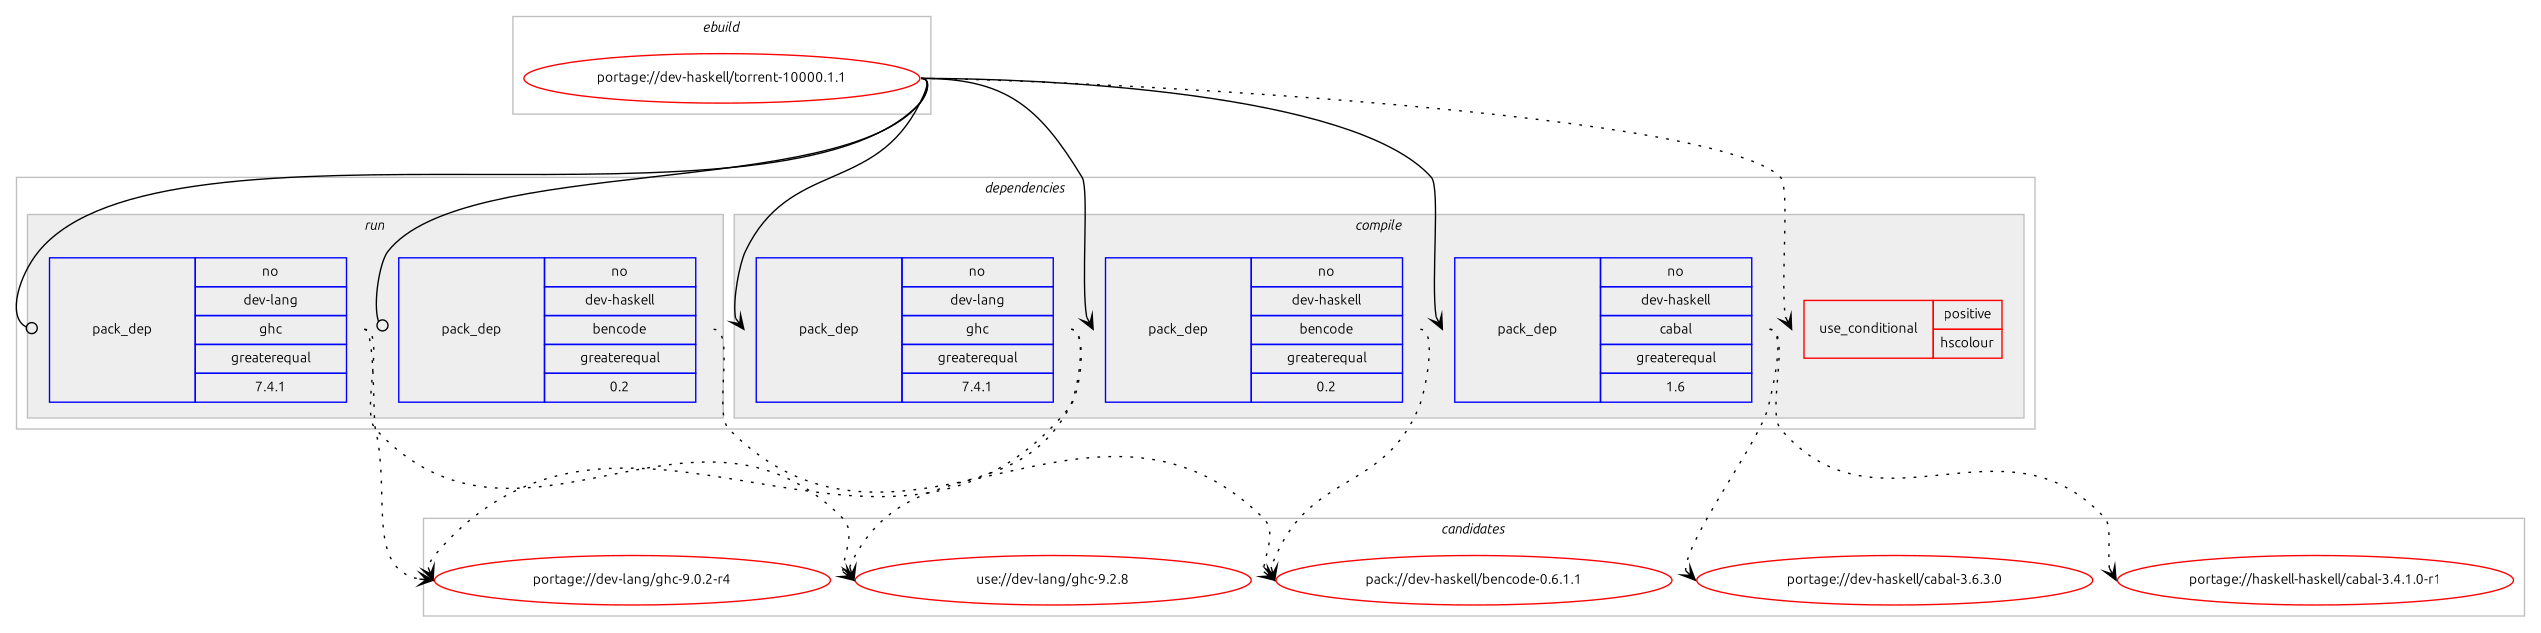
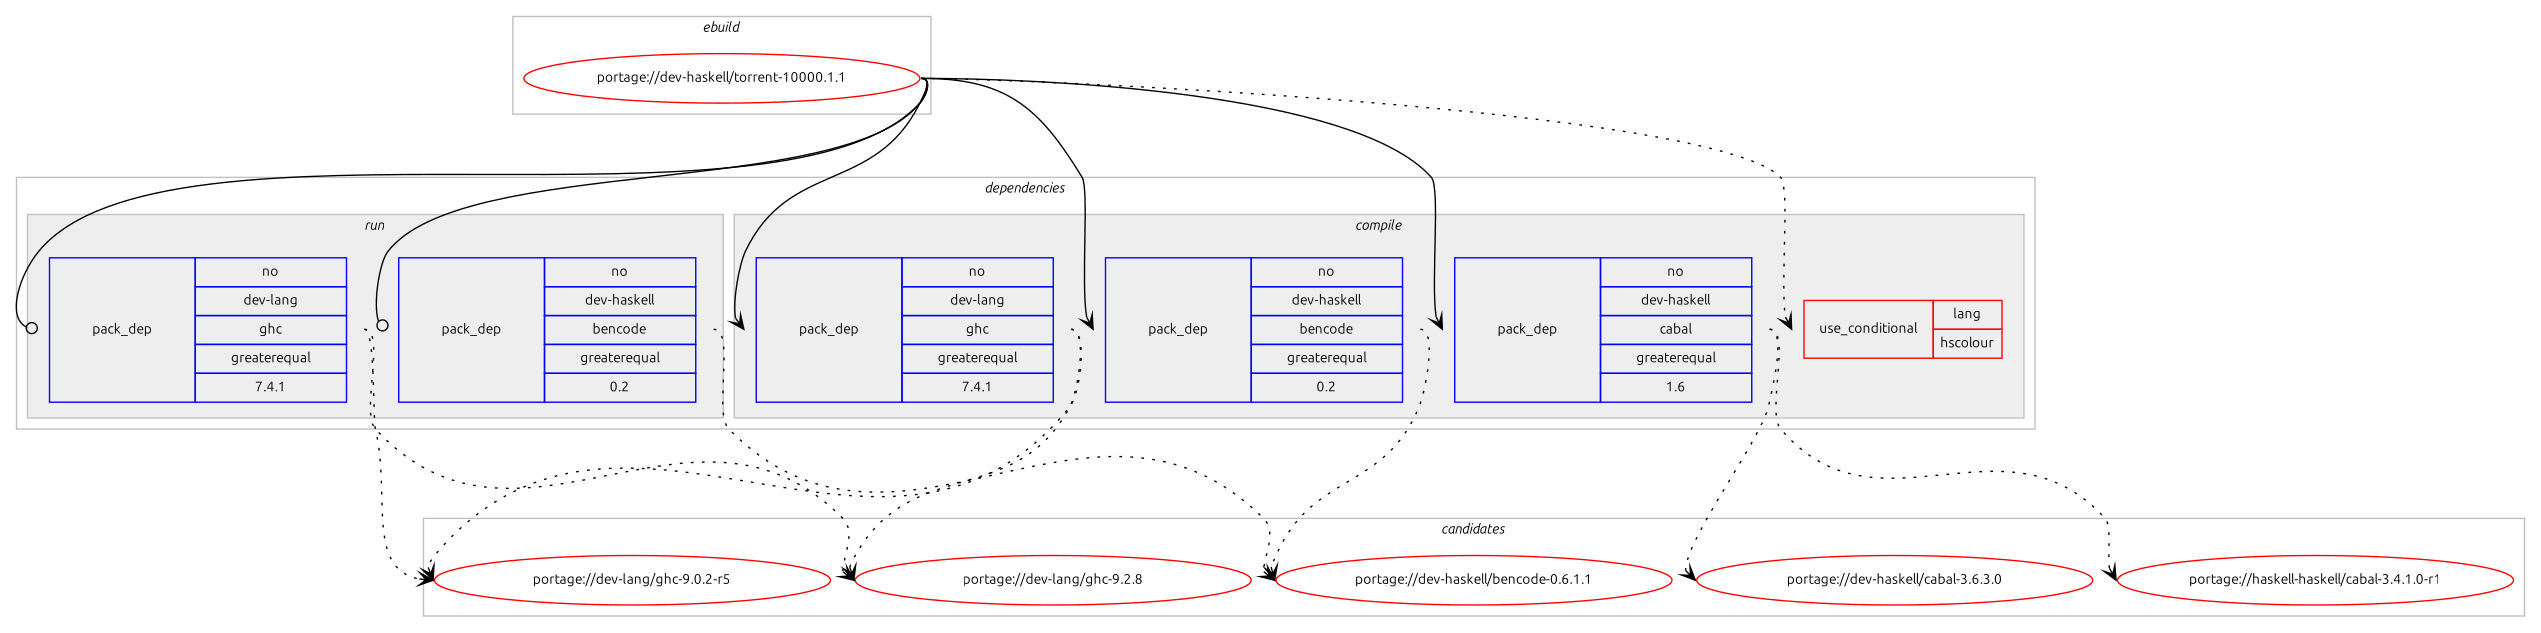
node "use_conditional": text "positive" -> "lang"
node "portage://dev-lang/ghc-9.0.2-r4": label "portage://dev-lang/ghc-9.0.2-r4" -> "portage://dev-lang/ghc-9.0.2-r5"
node "use://dev-lang/ghc-9.2.8": label "use://dev-lang/ghc-9.2.8" -> "portage://dev-lang/ghc-9.2.8"
node "pack://dev-haskell/bencode-0.6.1.1": label "pack://dev-haskell/bencode-0.6.1.1" -> "portage://dev-haskell/bencode-0.6.1.1"
